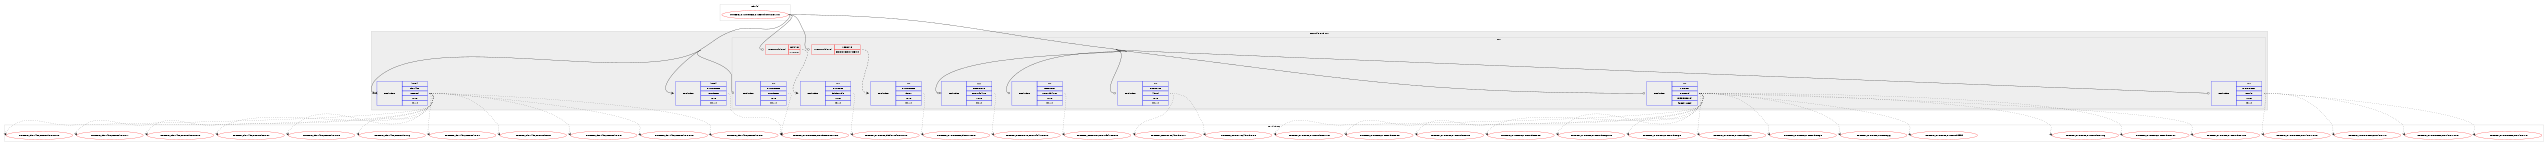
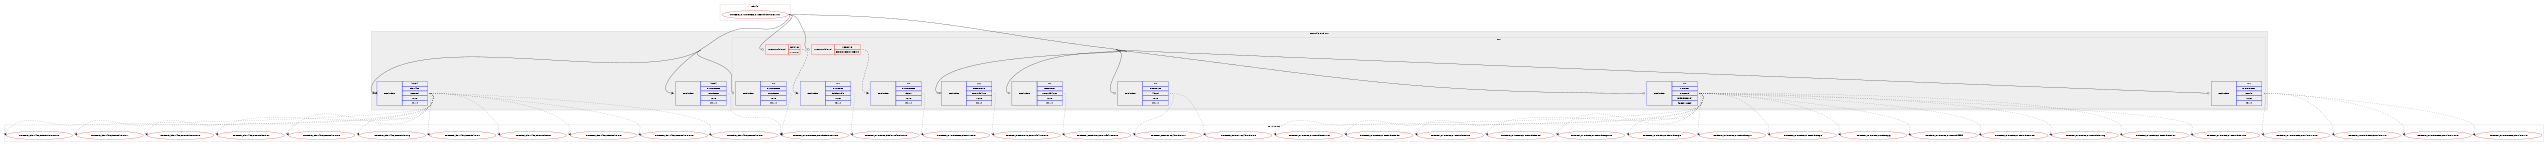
node "portage://sys-apps/systemd-254.13": added
